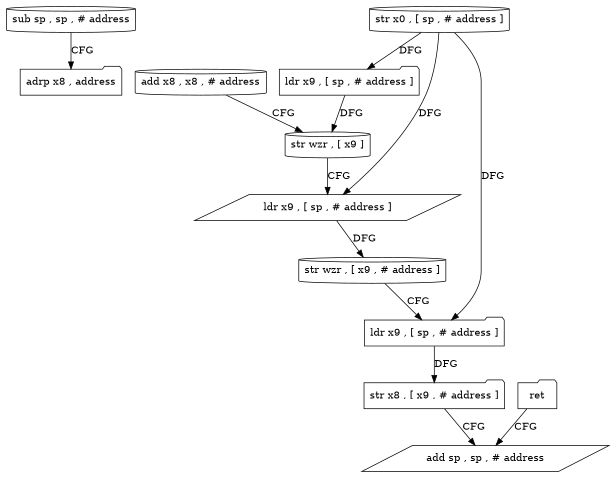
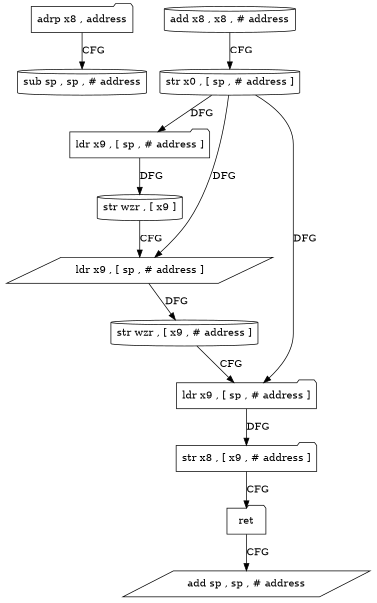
edge "sub sp , sp , # address" -> "adrp x8 , address": reversed
edge "add x8 , x8 , # address" -> "str wzr , [ x9 ]": now "add x8 , x8 , # address" -> "str x0 , [ sp , # address ]"
edge "str x8 , [ x9 , # address ]" -> "add sp , sp , # address": now "str x8 , [ x9 , # address ]" -> "ret"
